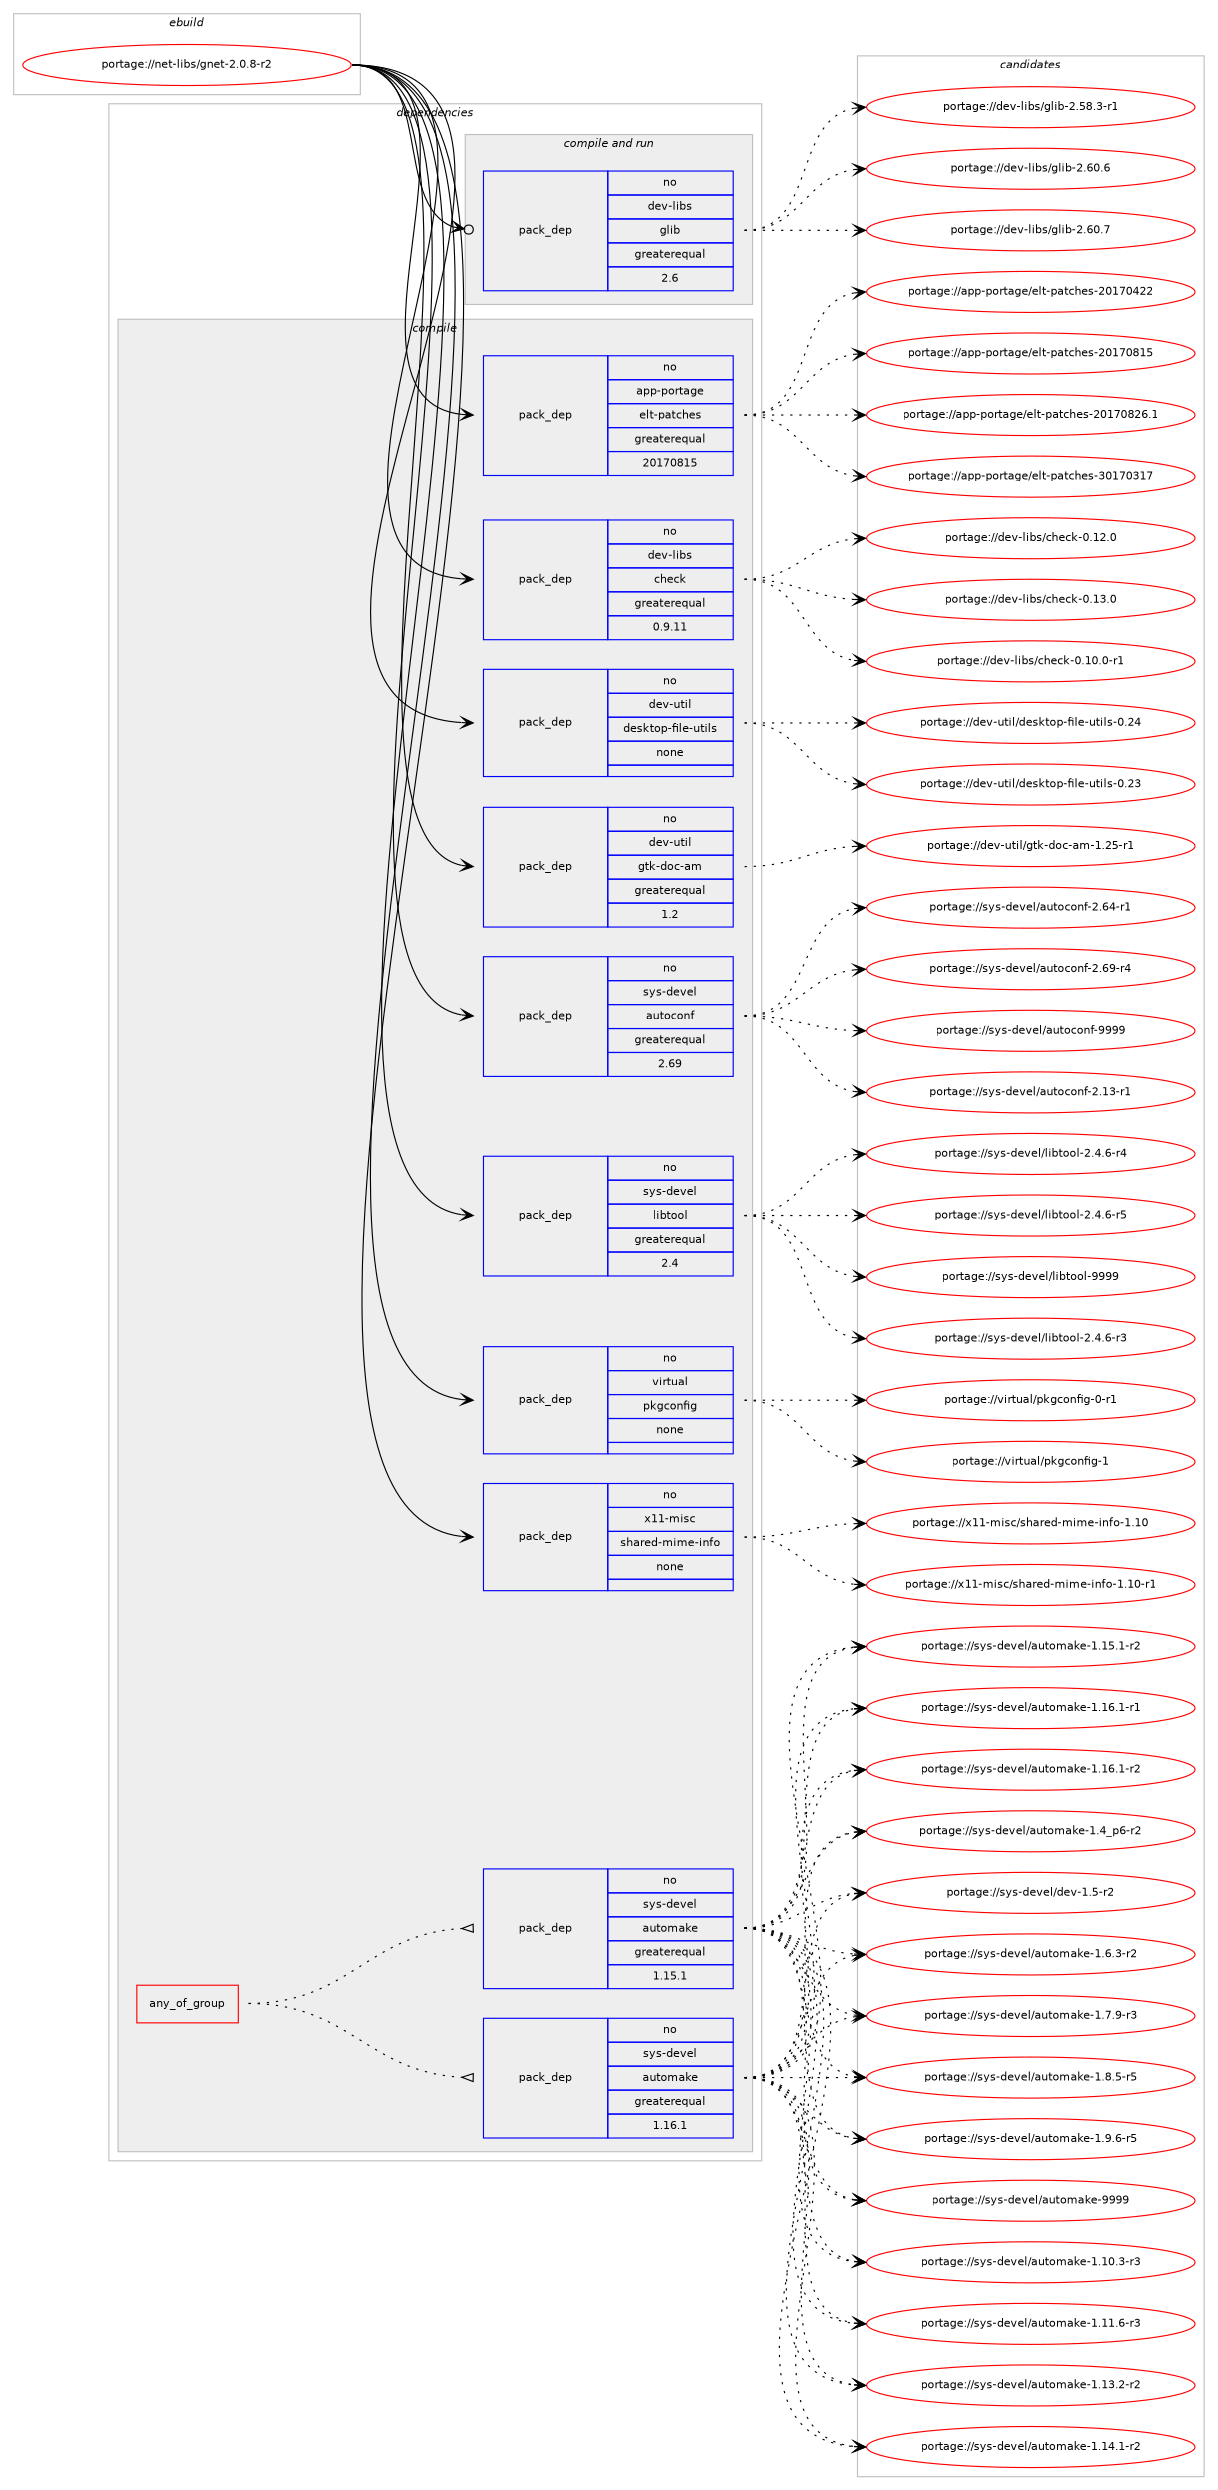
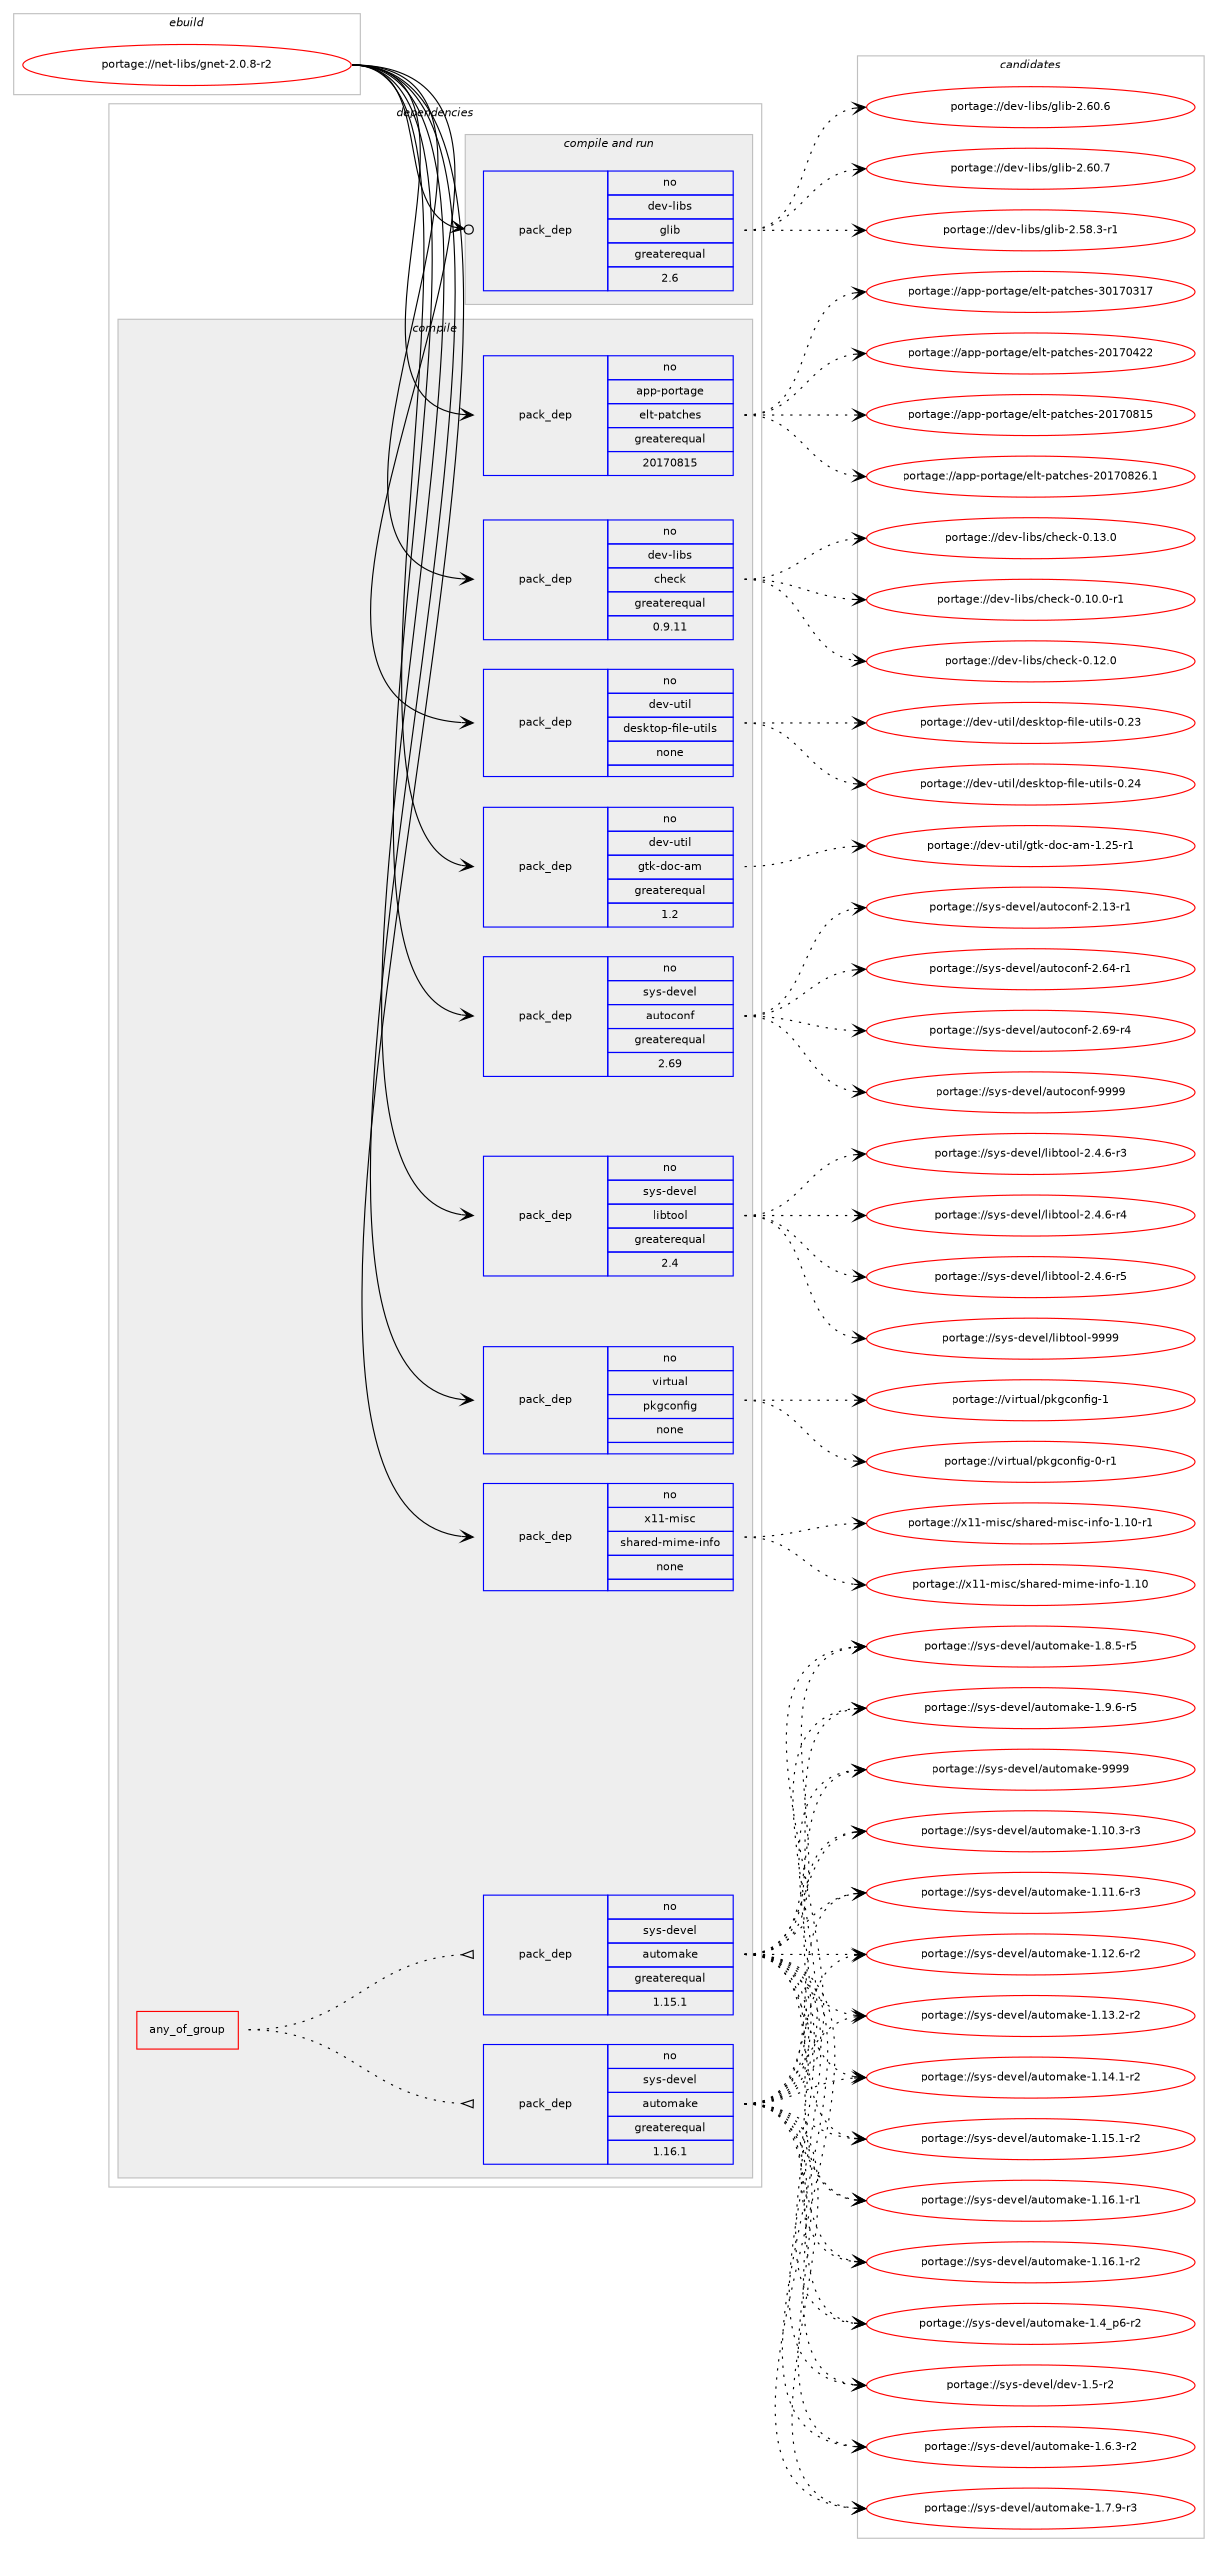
node "portage://x11-misc/shared-mime-info-1.10-r1": label "portage://x11-misc/shared-mime-info-1.10-r1" -> "portage://x11-misc/shared-misc-info-1.10-r1"
node "portage://sys-devel/automake-1.12.6-r2": added
